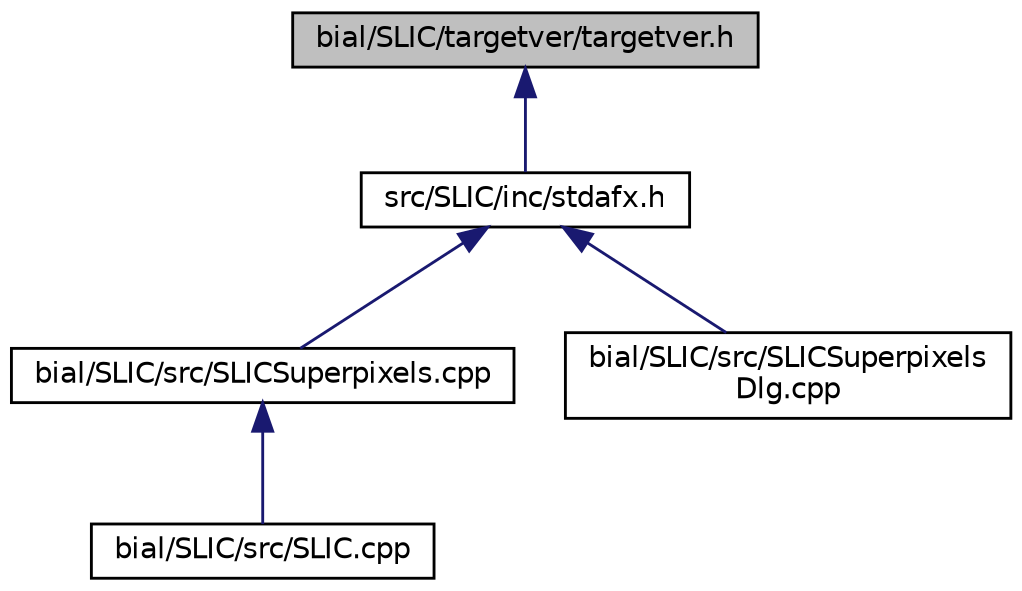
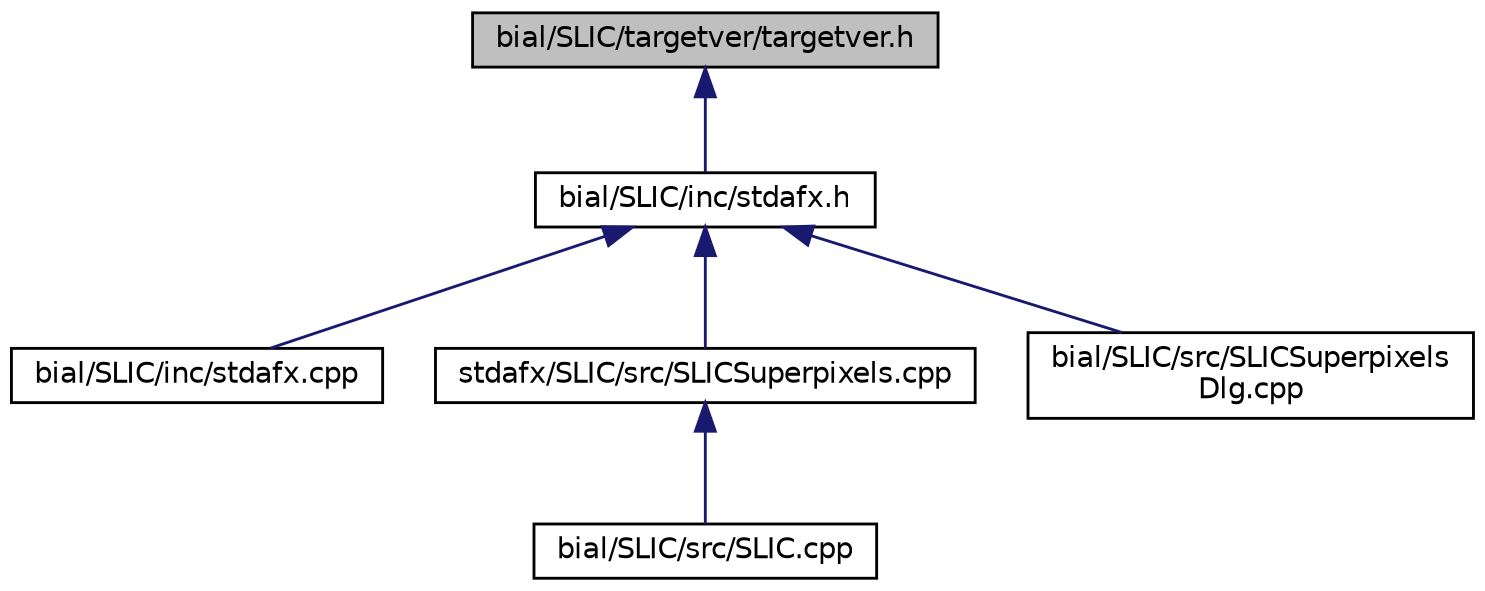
node "src/SLIC/inc/stdafx.h": label "src/SLIC/inc/stdafx.h" -> "bial/SLIC/inc/stdafx.h"
node "bial/SLIC/inc/stdafx.cpp": added
node "bial/SLIC/src/SLICSuperpixels.cpp": label "bial/SLIC/src/SLICSuperpixels.cpp" -> "stdafx/SLIC/src/SLICSuperpixels.cpp"
